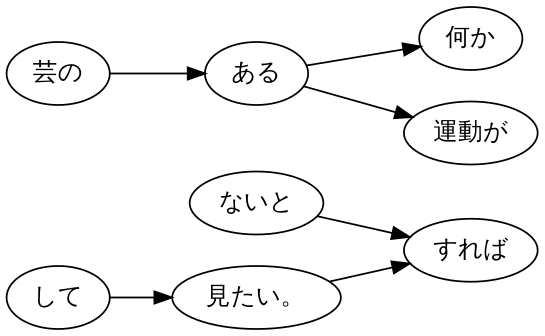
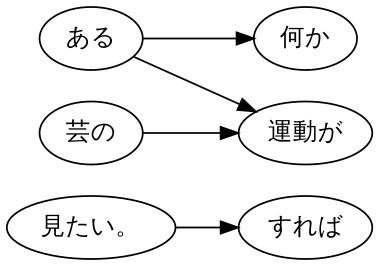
edge "芸の" -> "ある": now "芸の" -> "運動が"
node "ないと": removed
node "して": removed
